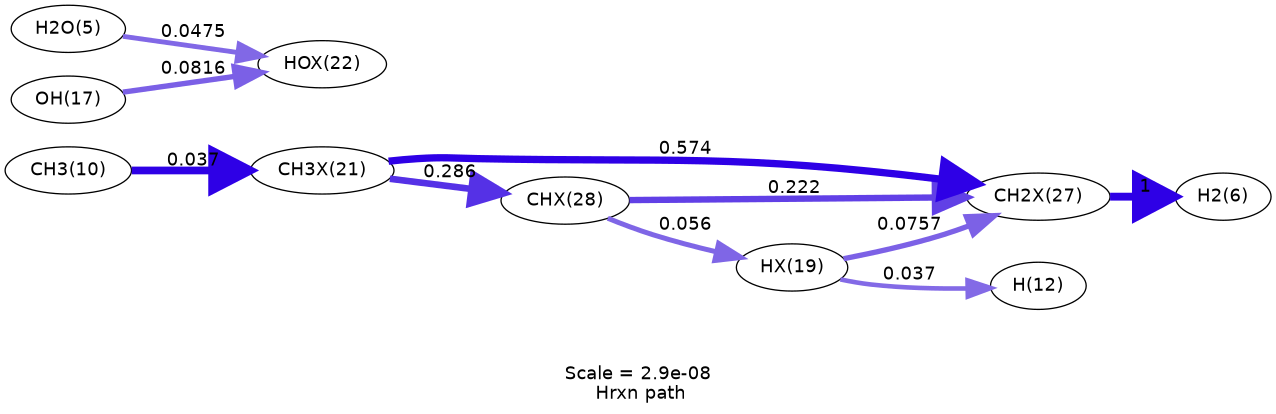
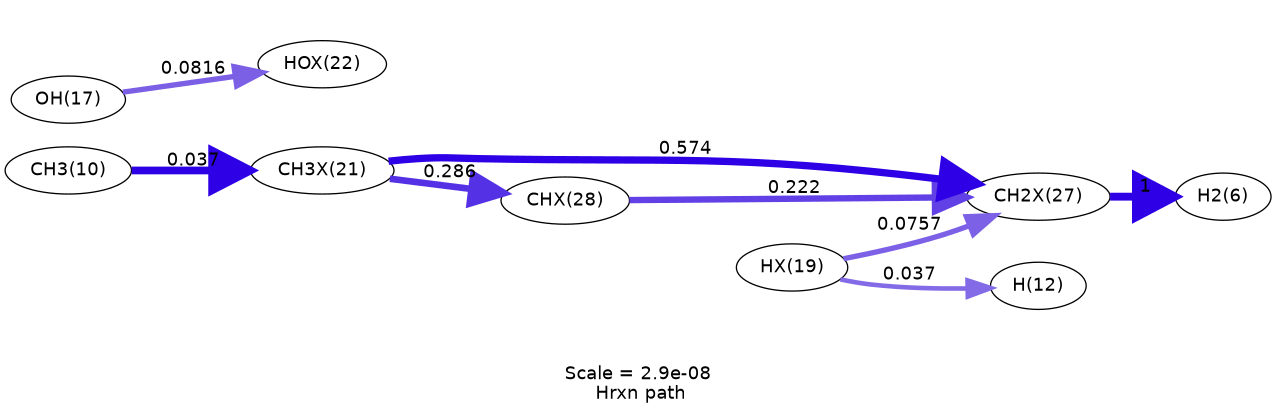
node "H2O(5)": removed
edge "CHX(28)" -> "HX(19)": removed, label "0.056"
